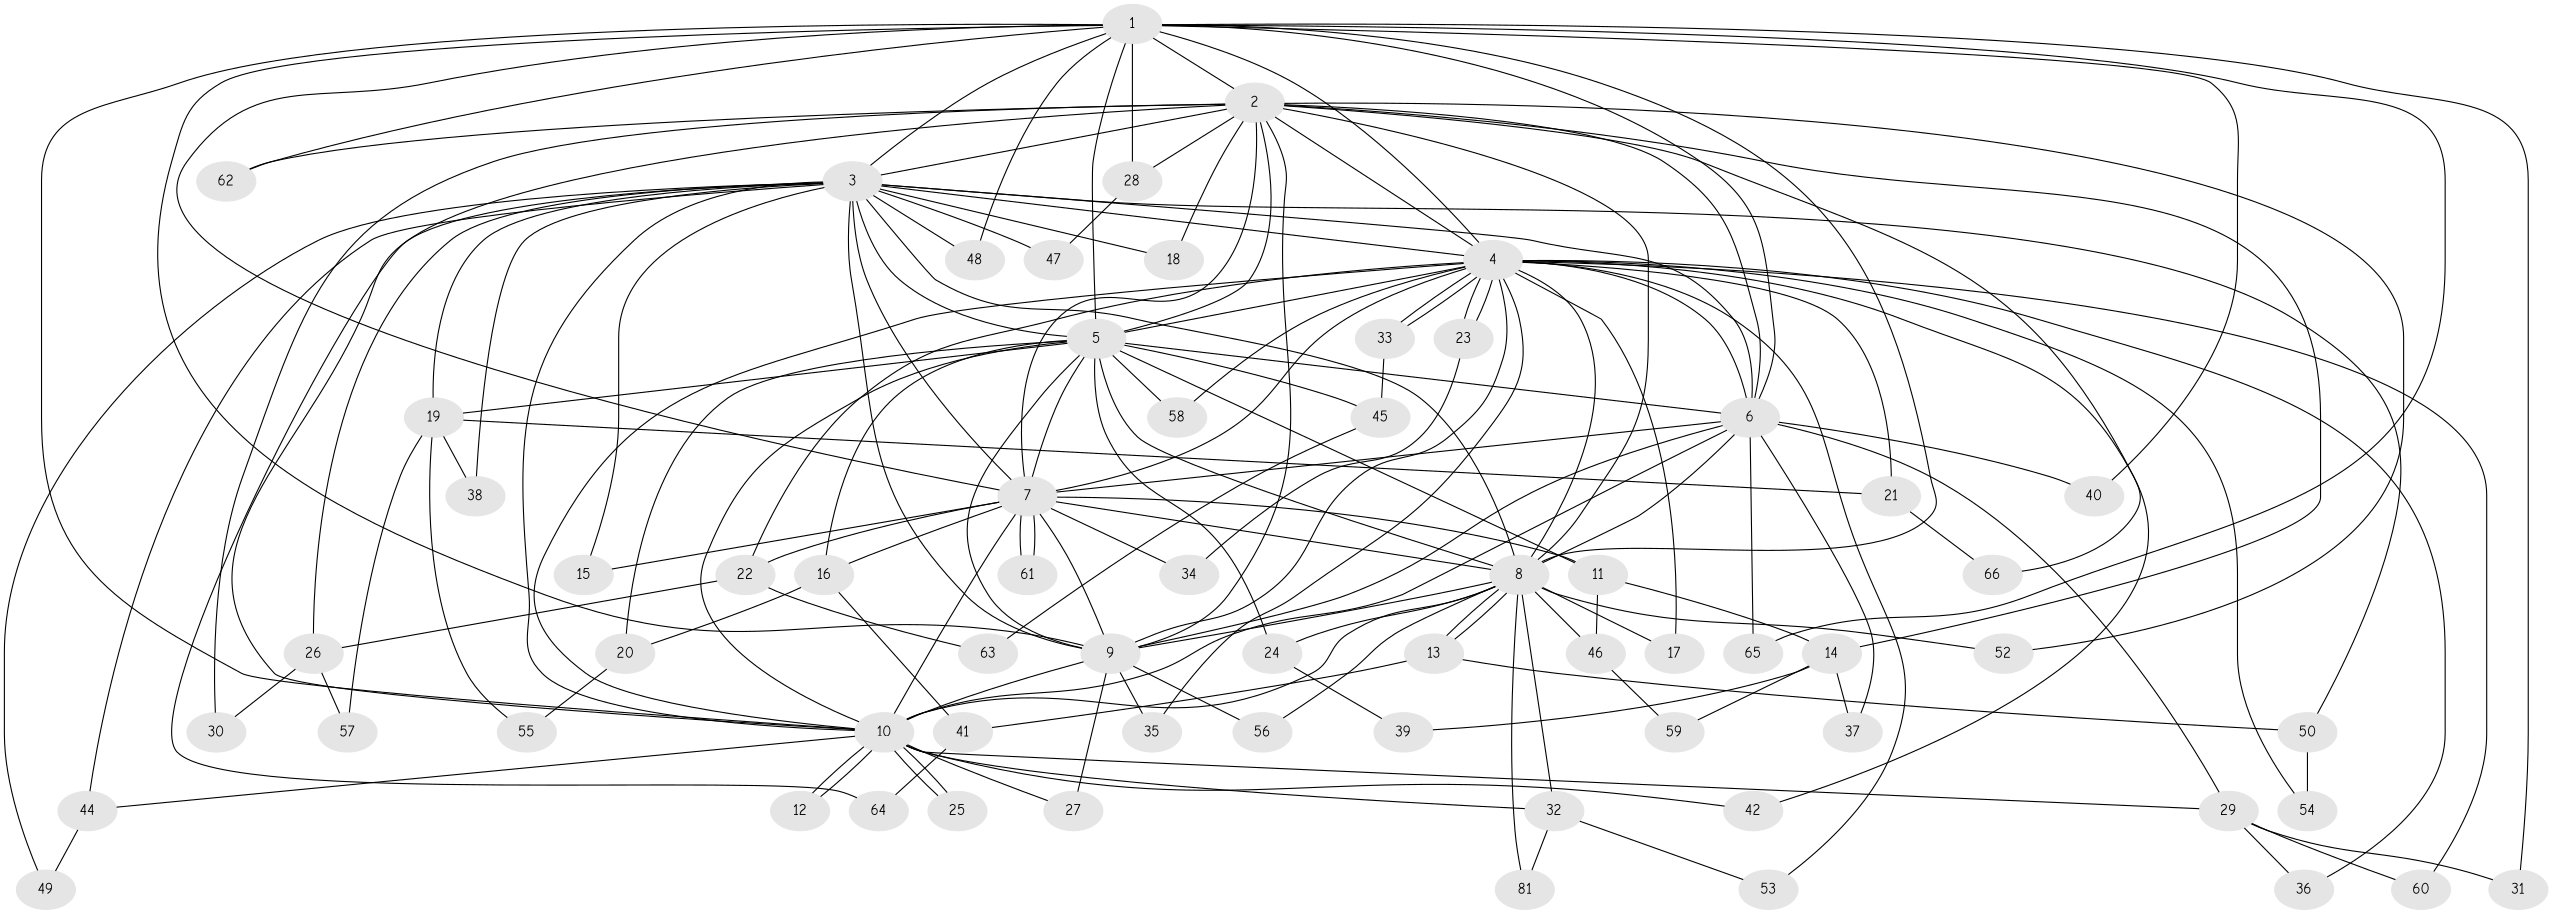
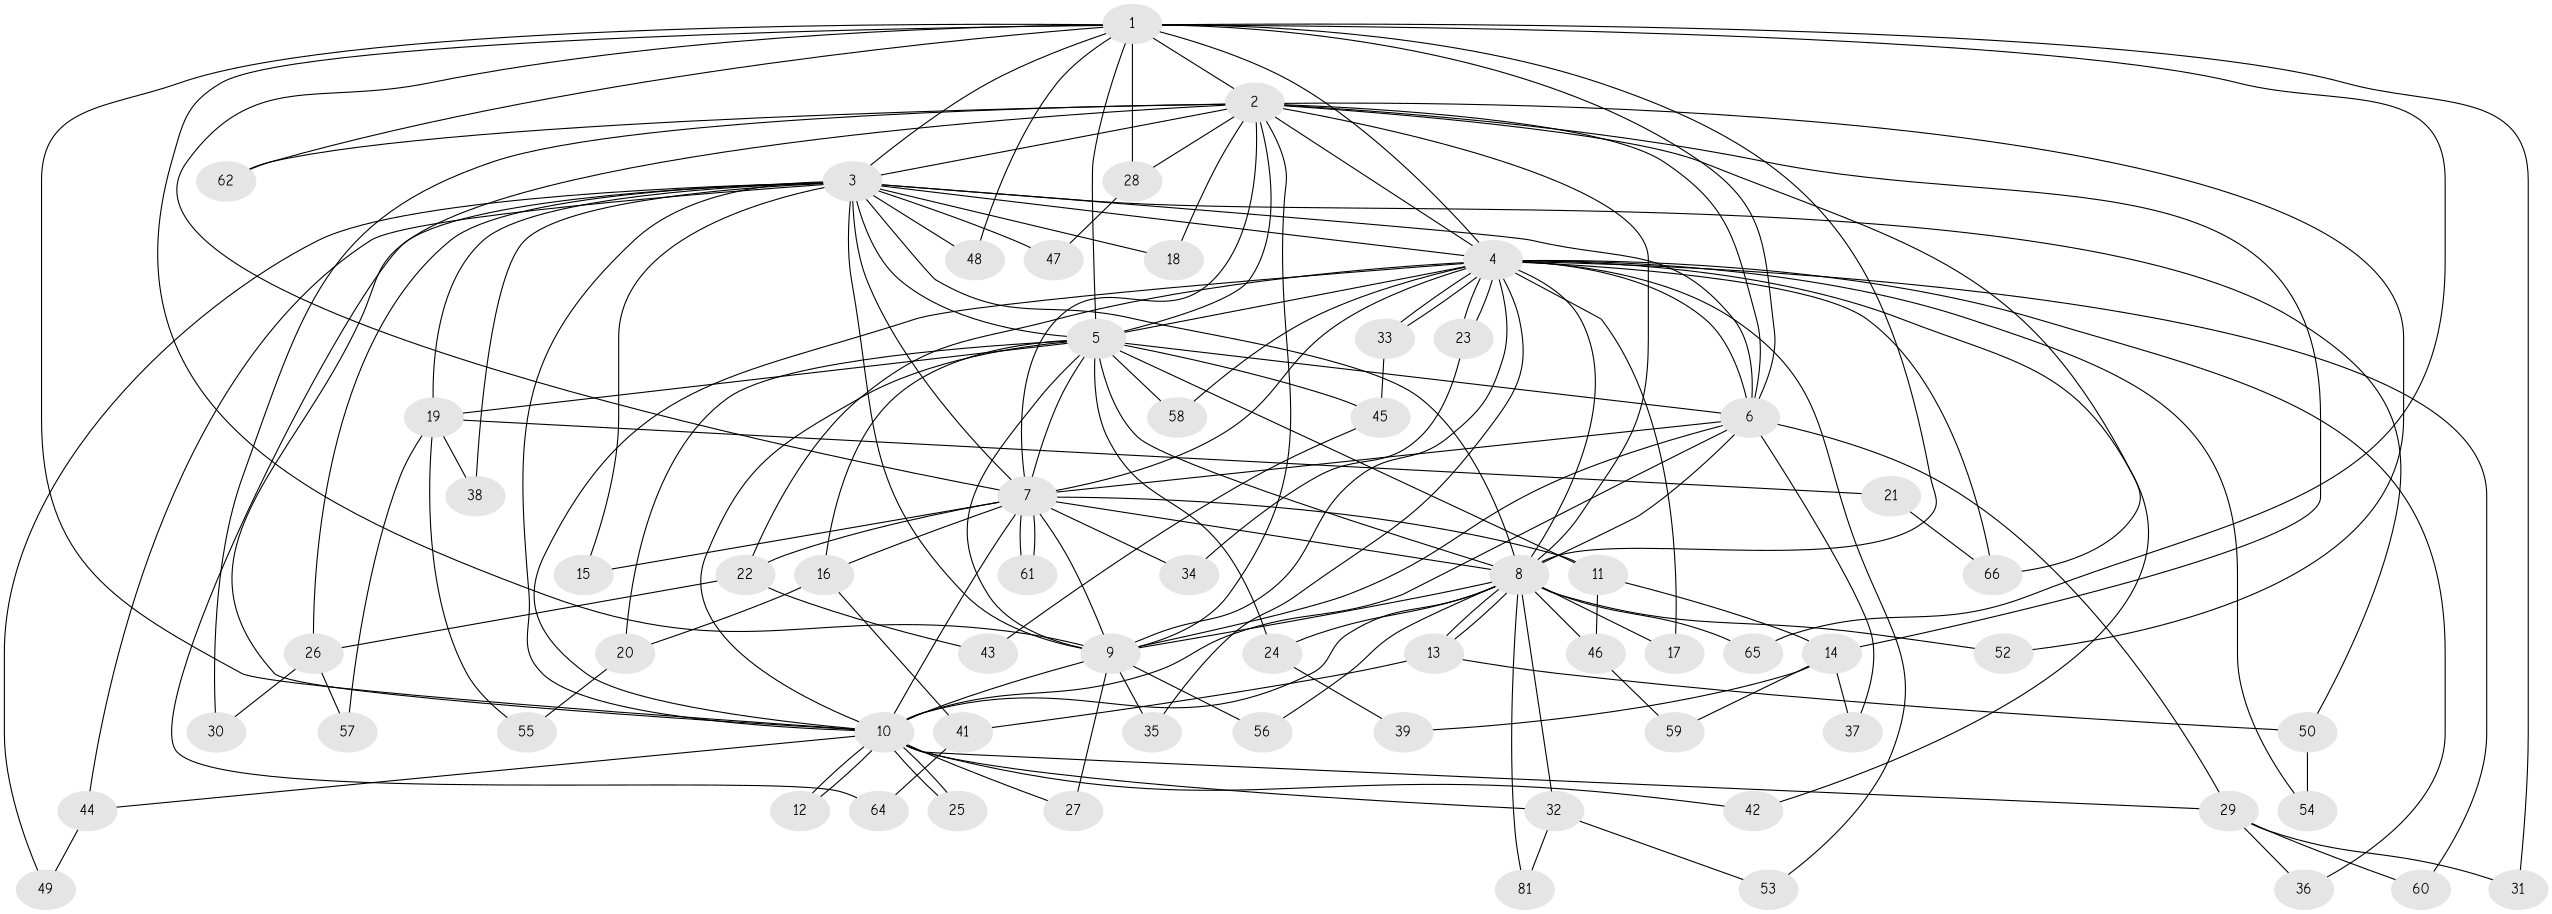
edge "4" -- "21": now "4" -- "66"
node "40": removed
edge "6" -- "65": now "8" -- "65"
node "63": label "63" -> "43"
